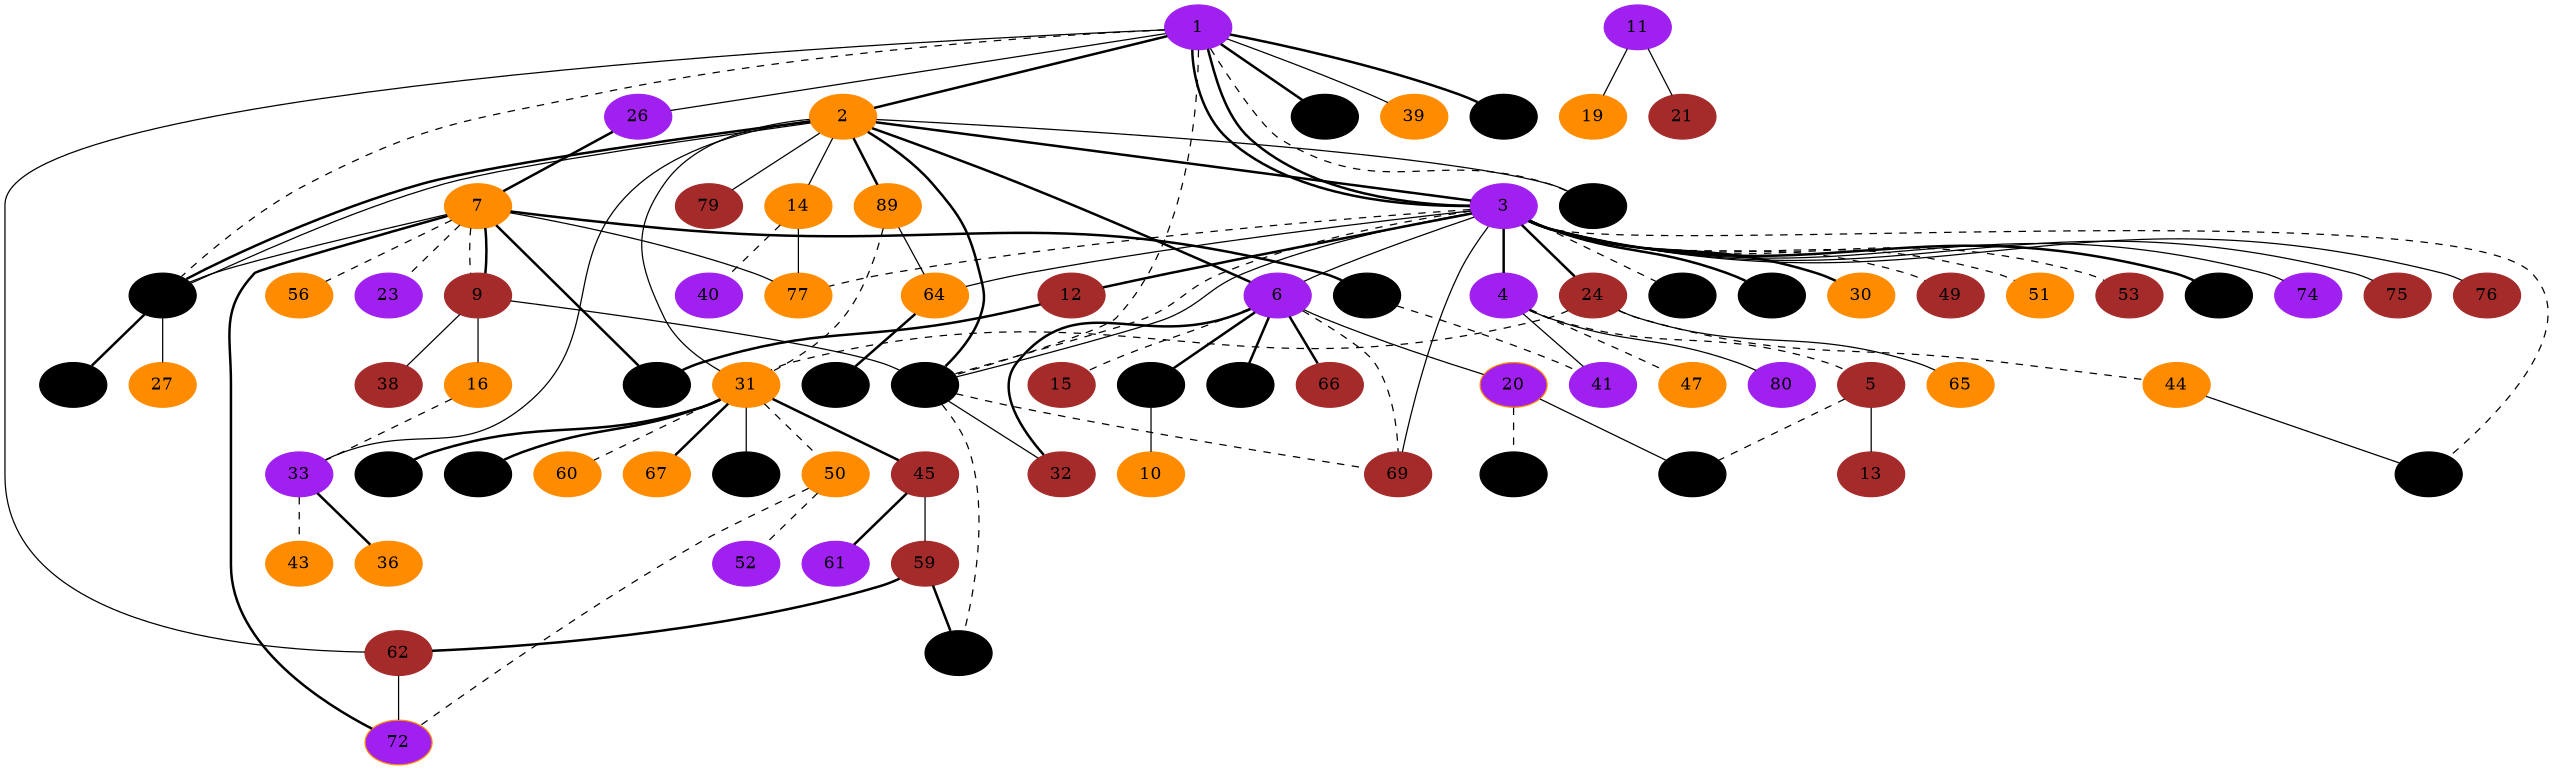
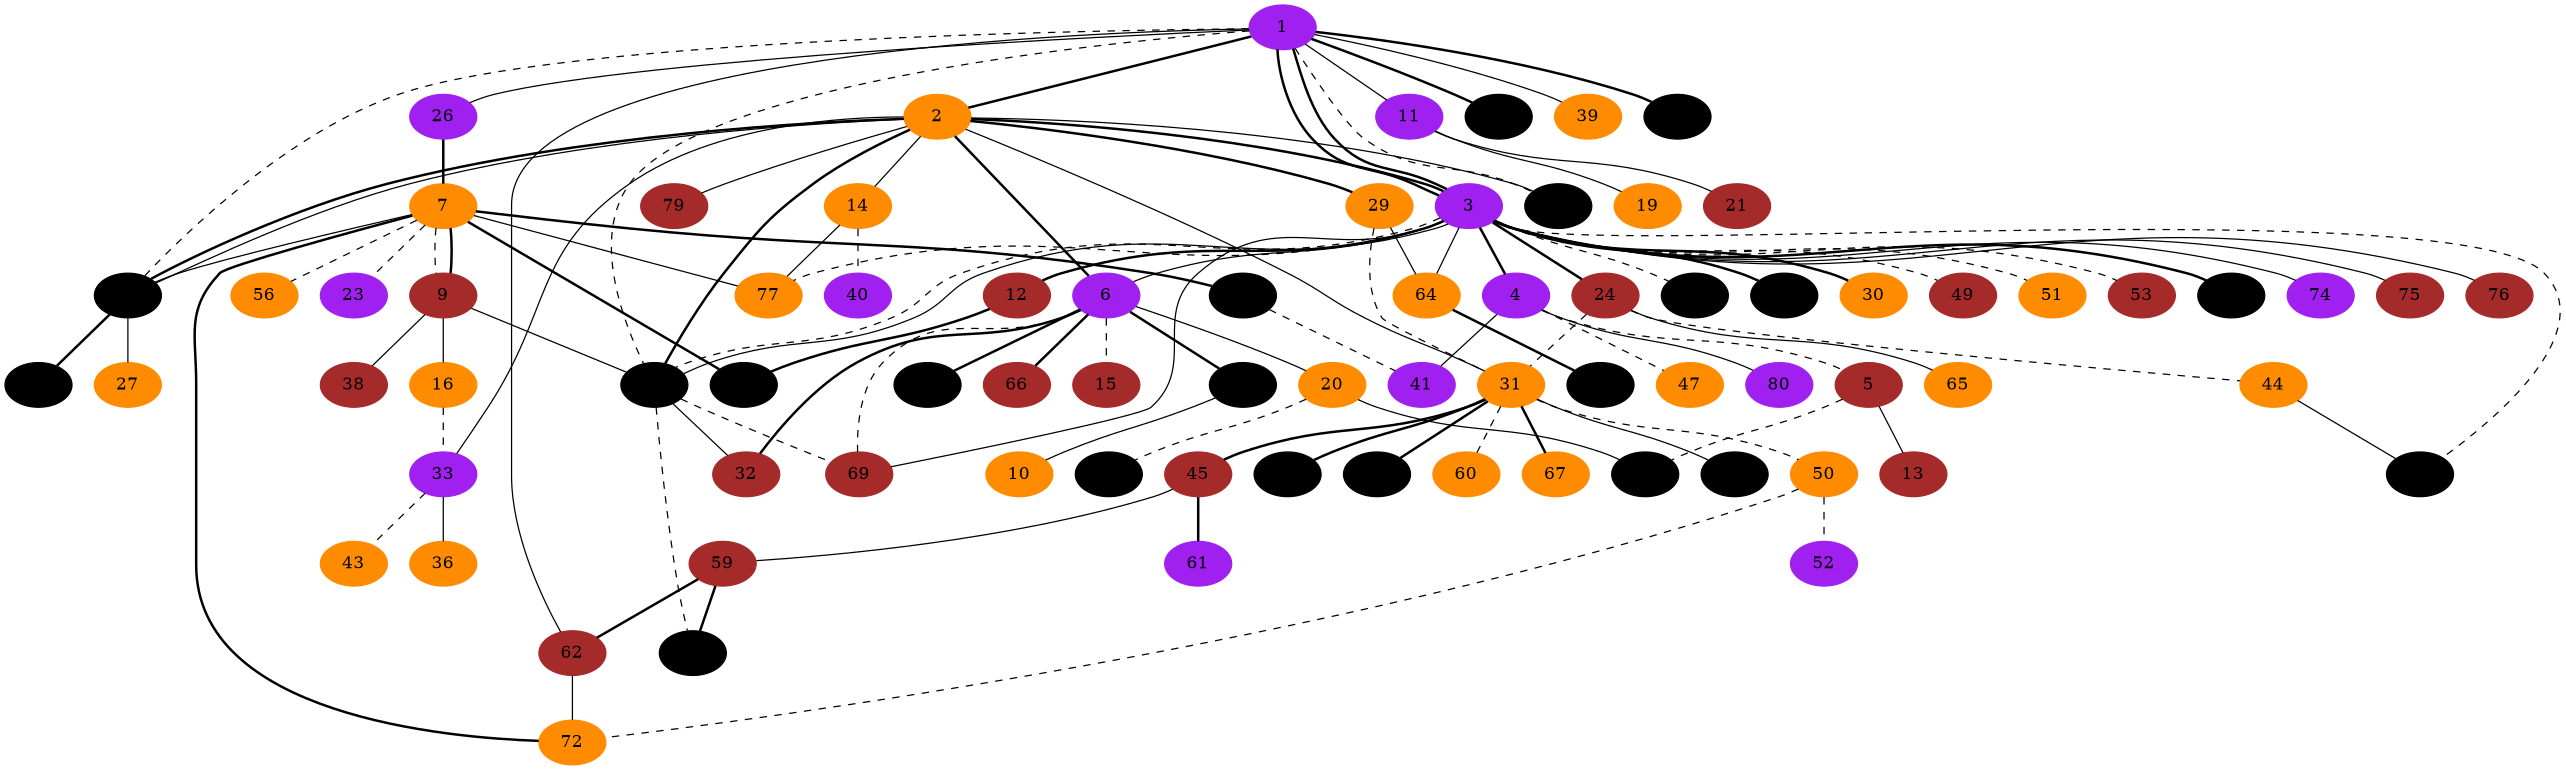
edge "1" -- "11": added
node "89": label "89" -> "29"
node "20": fillcolor purple -> darkorange
edge "33" -- "36": style bold -> solid
node "72": fillcolor purple -> darkorange
